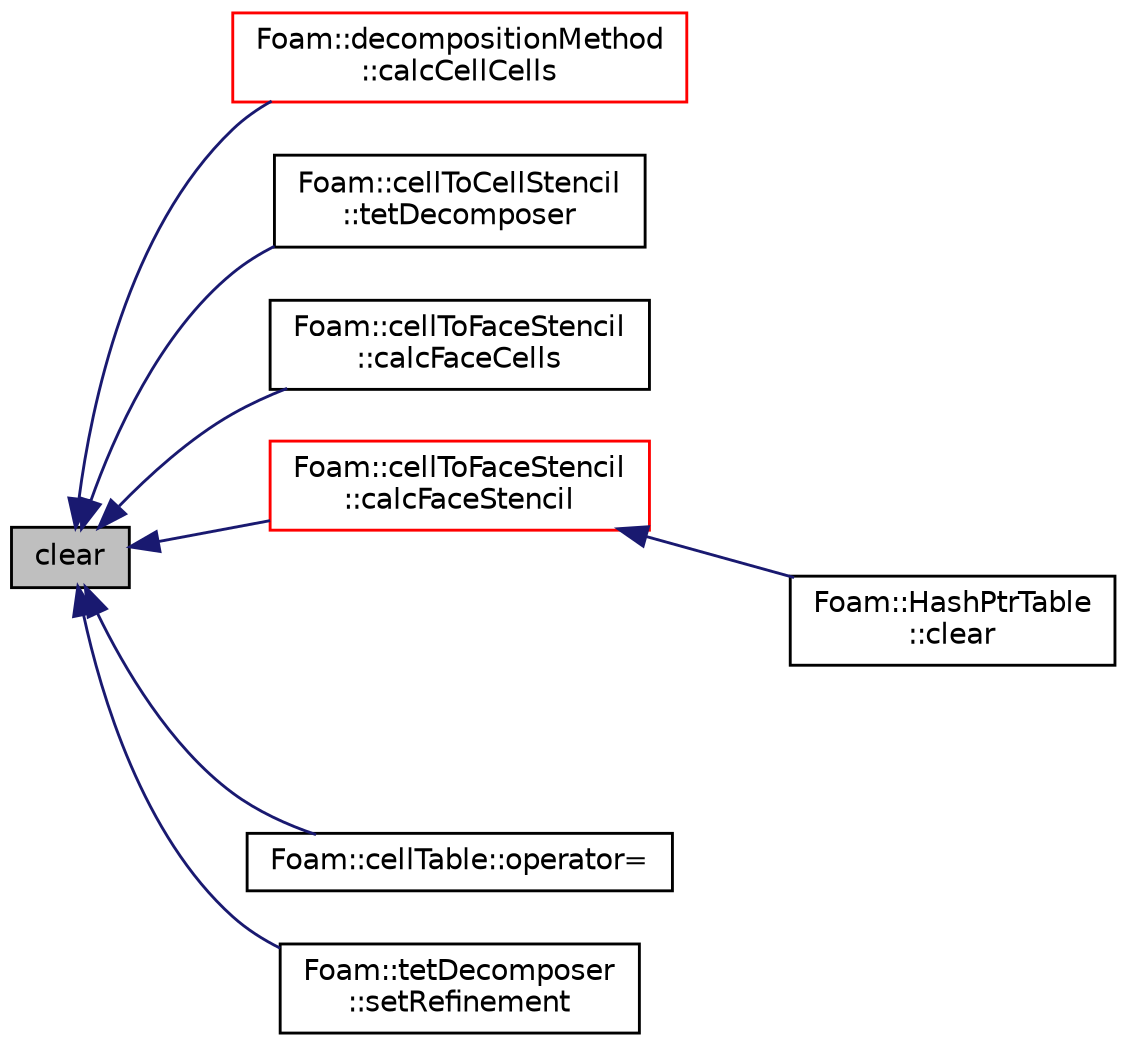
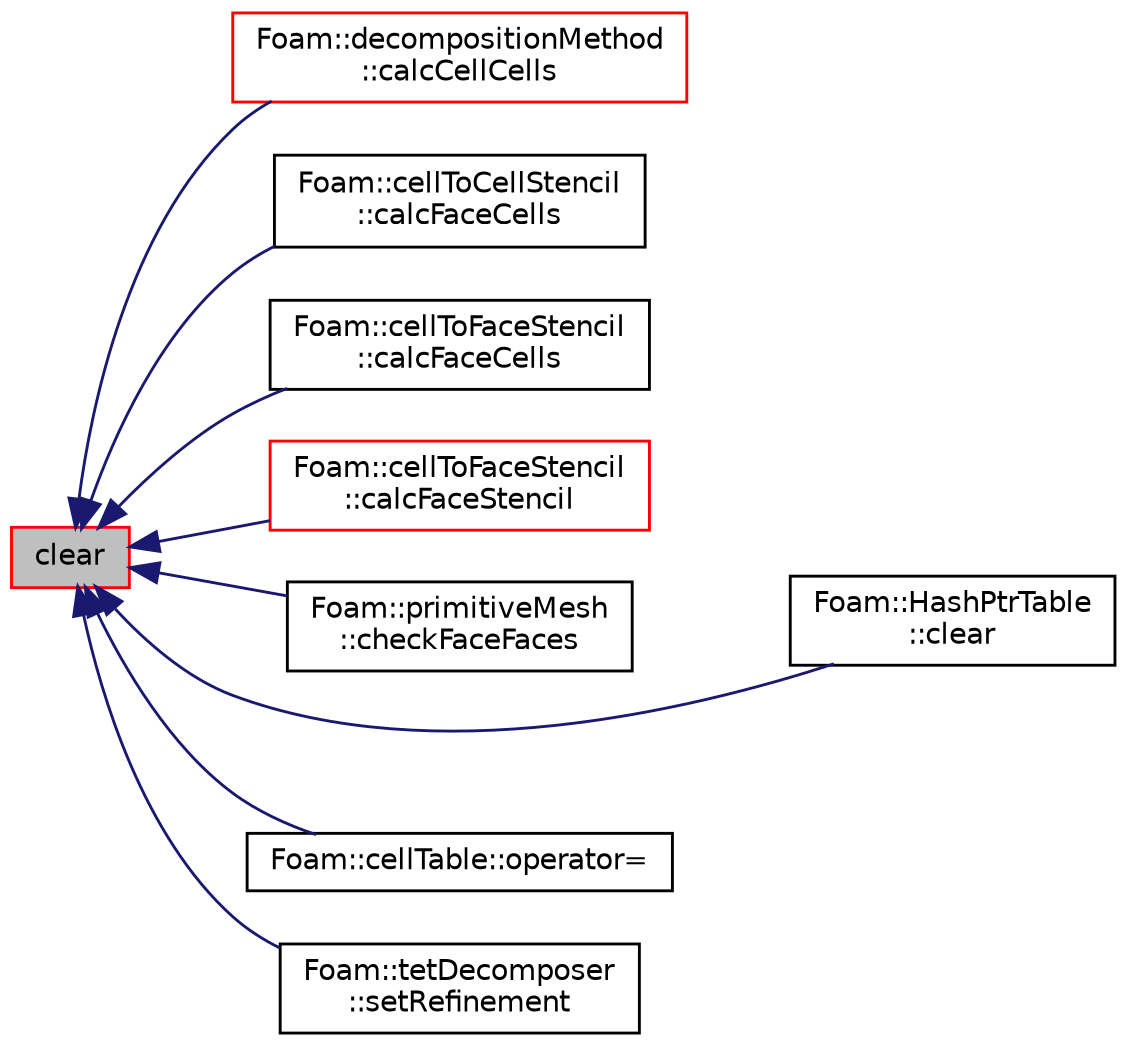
node "Foam::cellToCellStencil ::tetDecomposer": label "Foam::cellToCellStencil ::tetDecomposer" -> "Foam::cellToCellStencil ::calcFaceCells"
node "clear": color black -> red
edge "Foam::HashPtrTable ::clear" -> "Foam::cellToFaceStencil ::calcFaceStencil": now "Foam::HashPtrTable ::clear" -> "clear"
node "Foam::primitiveMesh ::checkFaceFaces": added
